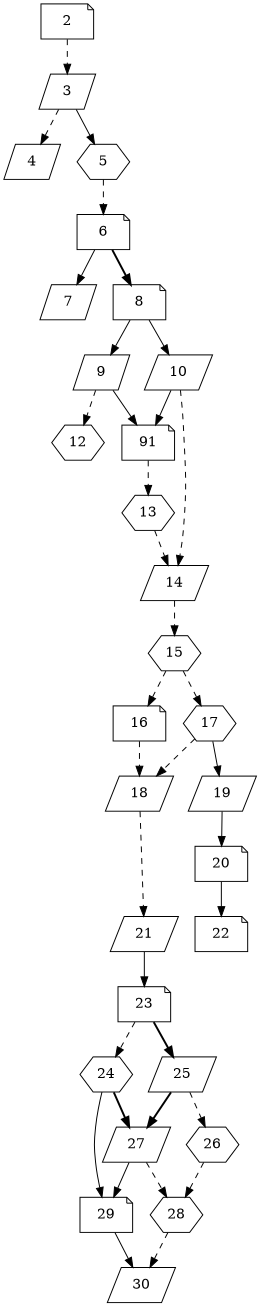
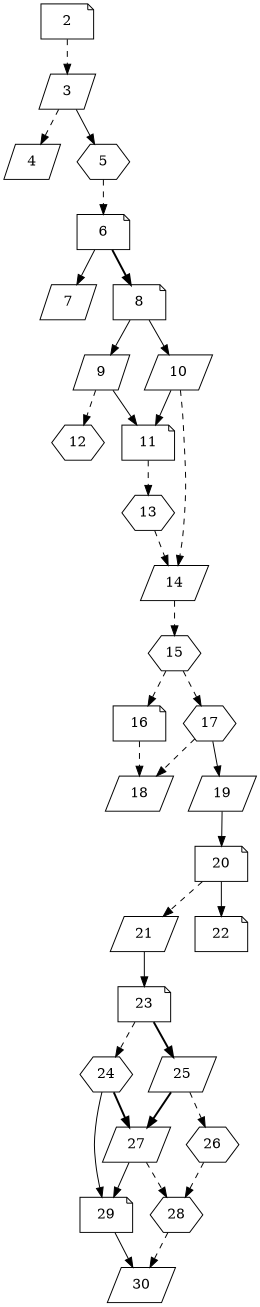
node "91": label "91" -> "11"
edge "18" -> "21": now "20" -> "21"
